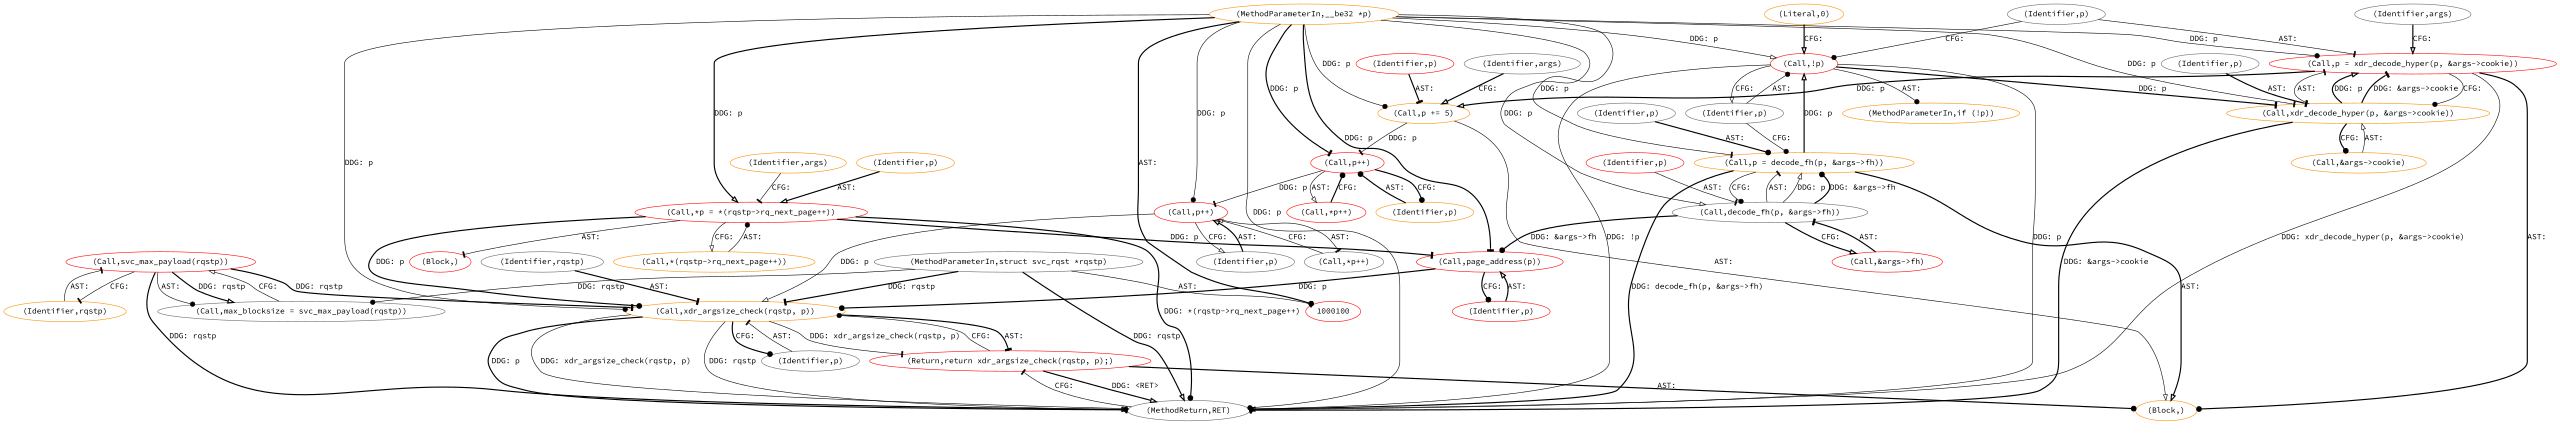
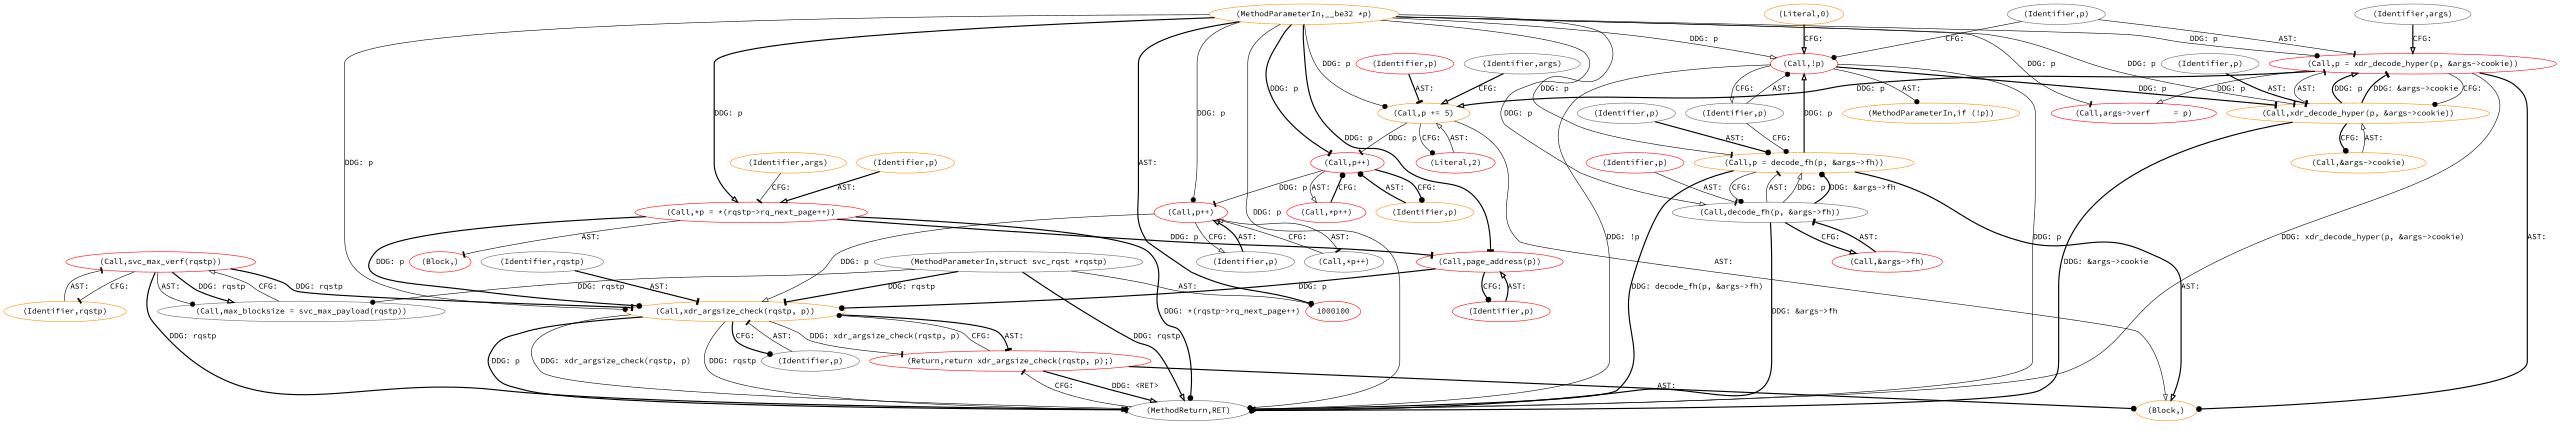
node "(Call,args->verf     = p)": added
node "(Literal,2)": added
edge "(Call,decode_fh(p, &args->fh))" -> "(Call,page_address(p))": now "(Call,decode_fh(p, &args->fh))" -> "(MethodReturn,RET)"
node "(Call,svc_max_payload(rqstp))": label "(Call,svc_max_payload(rqstp))" -> "(Call,svc_max_verf(rqstp))"
node "(Call,*(rqstp->rq_next_page++))": removed
